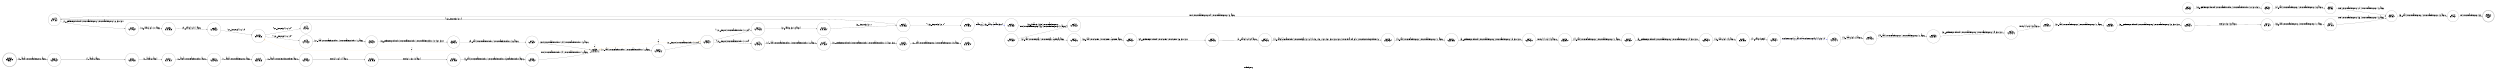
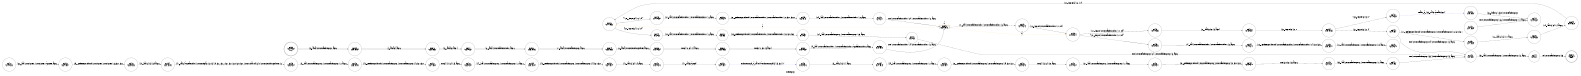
edge "N63447 (rp:6, ep:6)" -> "N63402 (rp:5, ep:5)": added, label "%22 = load %struct._seamless_window*, %struct._seamless_window** %6, align 8"
edge "N63420 (rp:41, ep:29)" -> "N63421 (rp:40, ep:28)": removed, label "%37 = load %struct._XDisplay*, %struct._XDisplay** @g_display, align 8"
